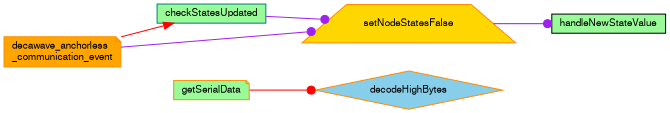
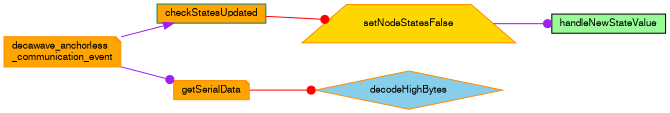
node "checkStatesUpdated": fillcolor palegreen -> orange
edge "checkStatesUpdated" -> "setNodeStatesFalse": color purple -> red
edge "decawave_anchorless _communication_event" -> "checkStatesUpdated": color red -> purple
edge "decawave_anchorless _communication_event" -> "setNodeStatesFalse": now "decawave_anchorless _communication_event" -> "getSerialData"
node "getSerialData": fillcolor palegreen -> orange
